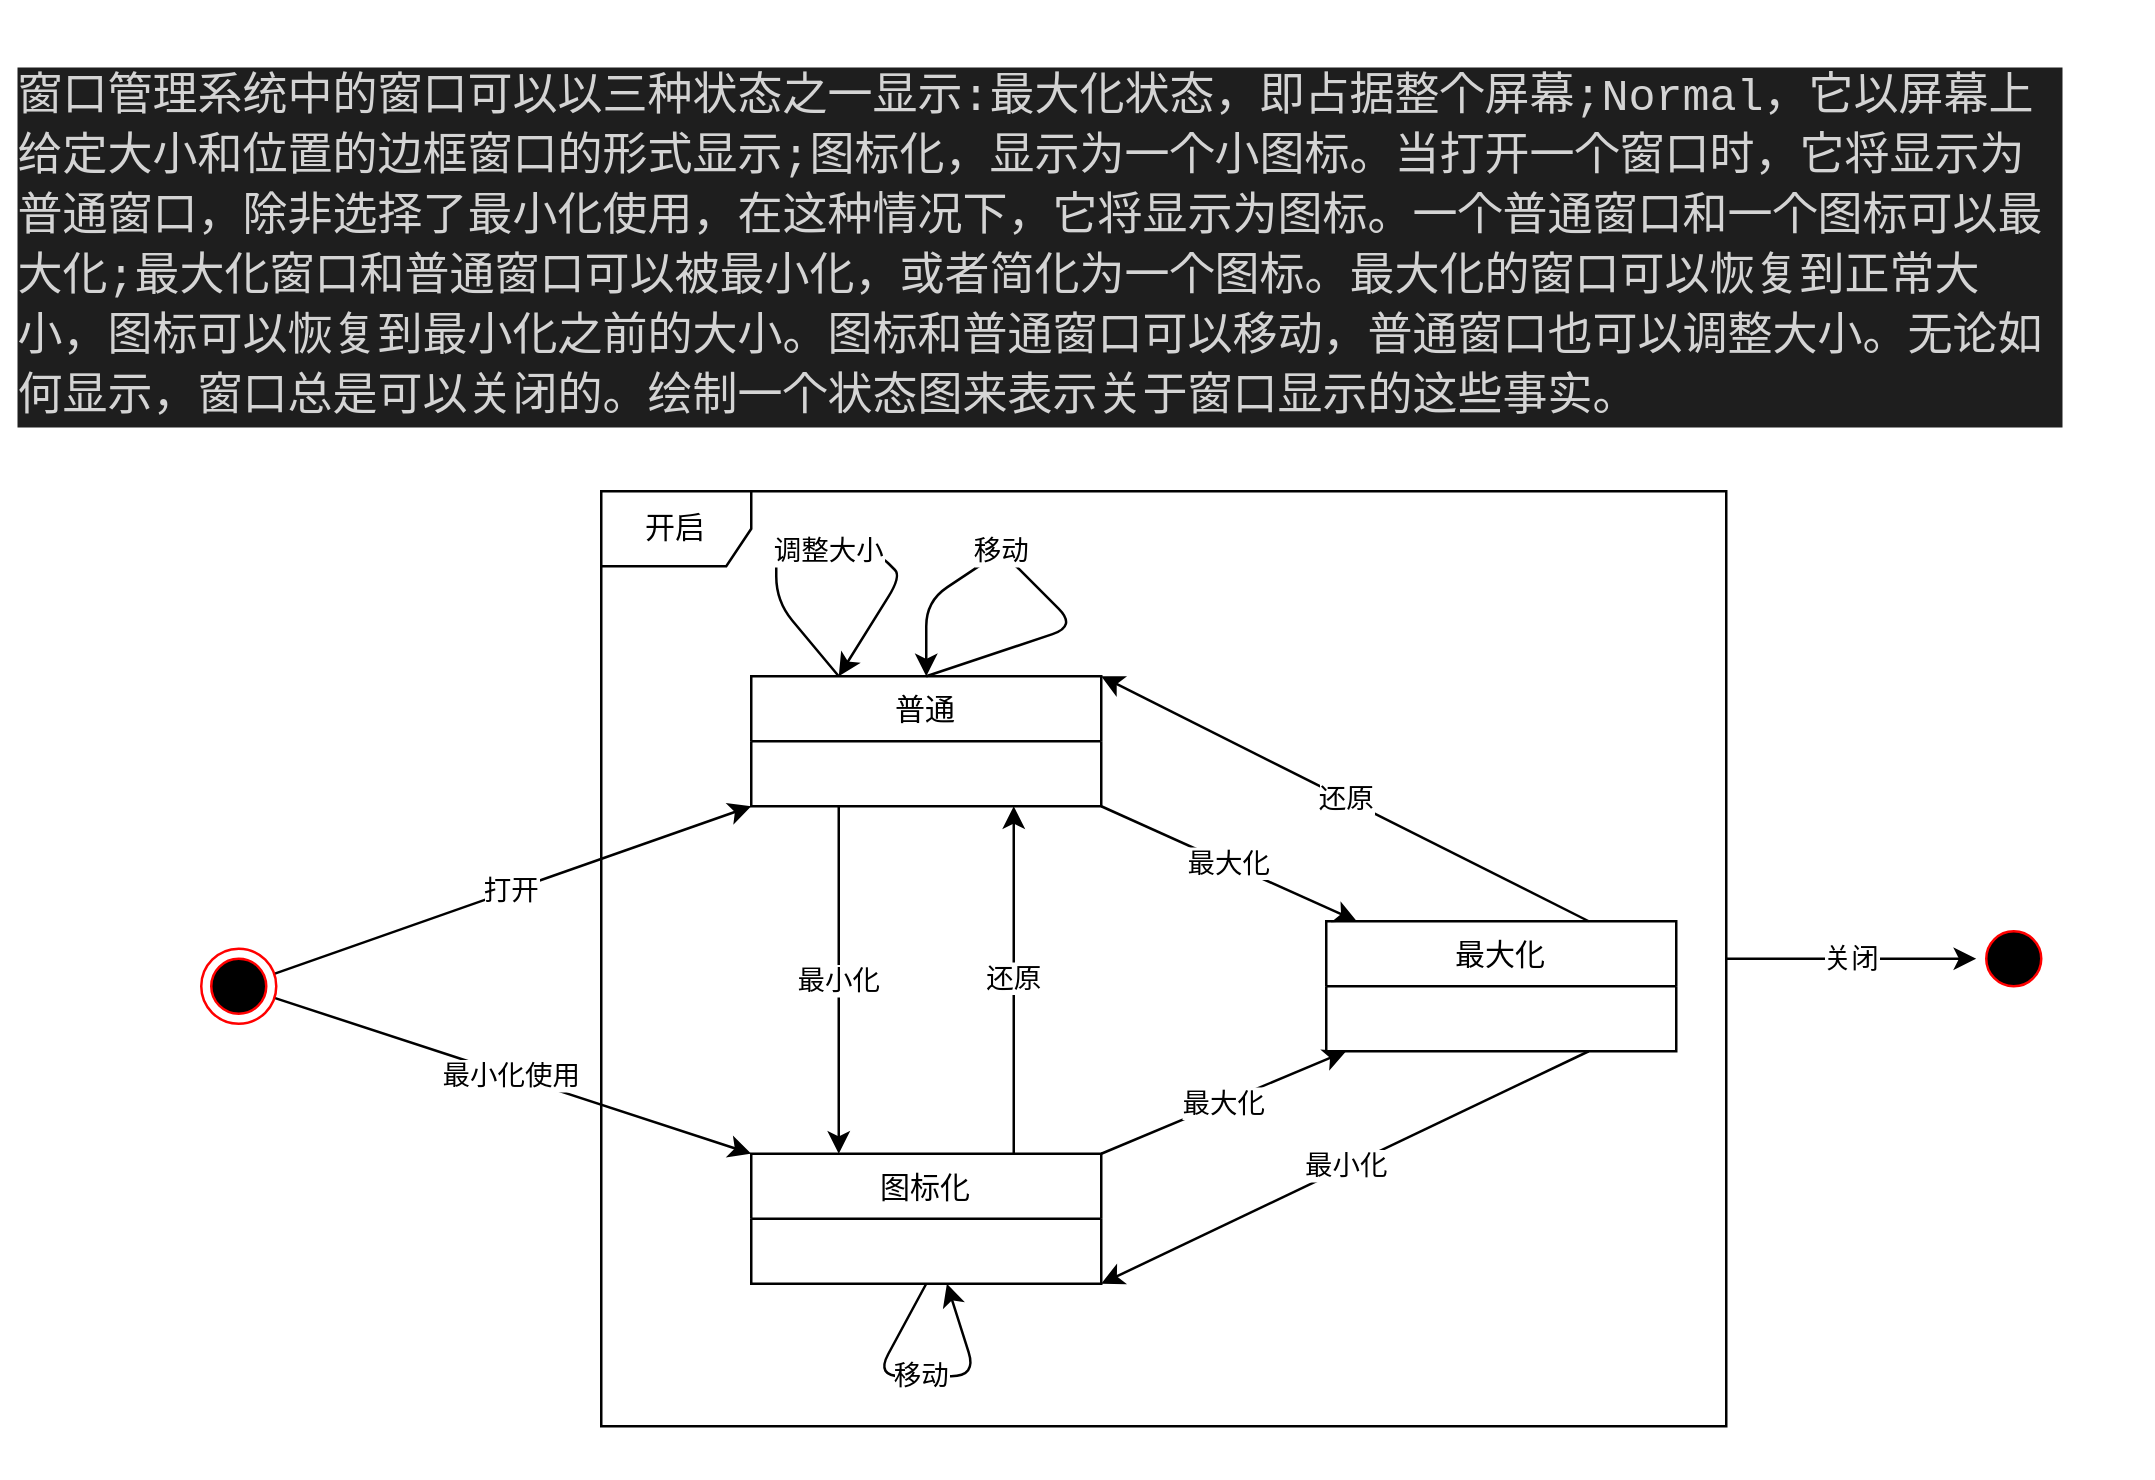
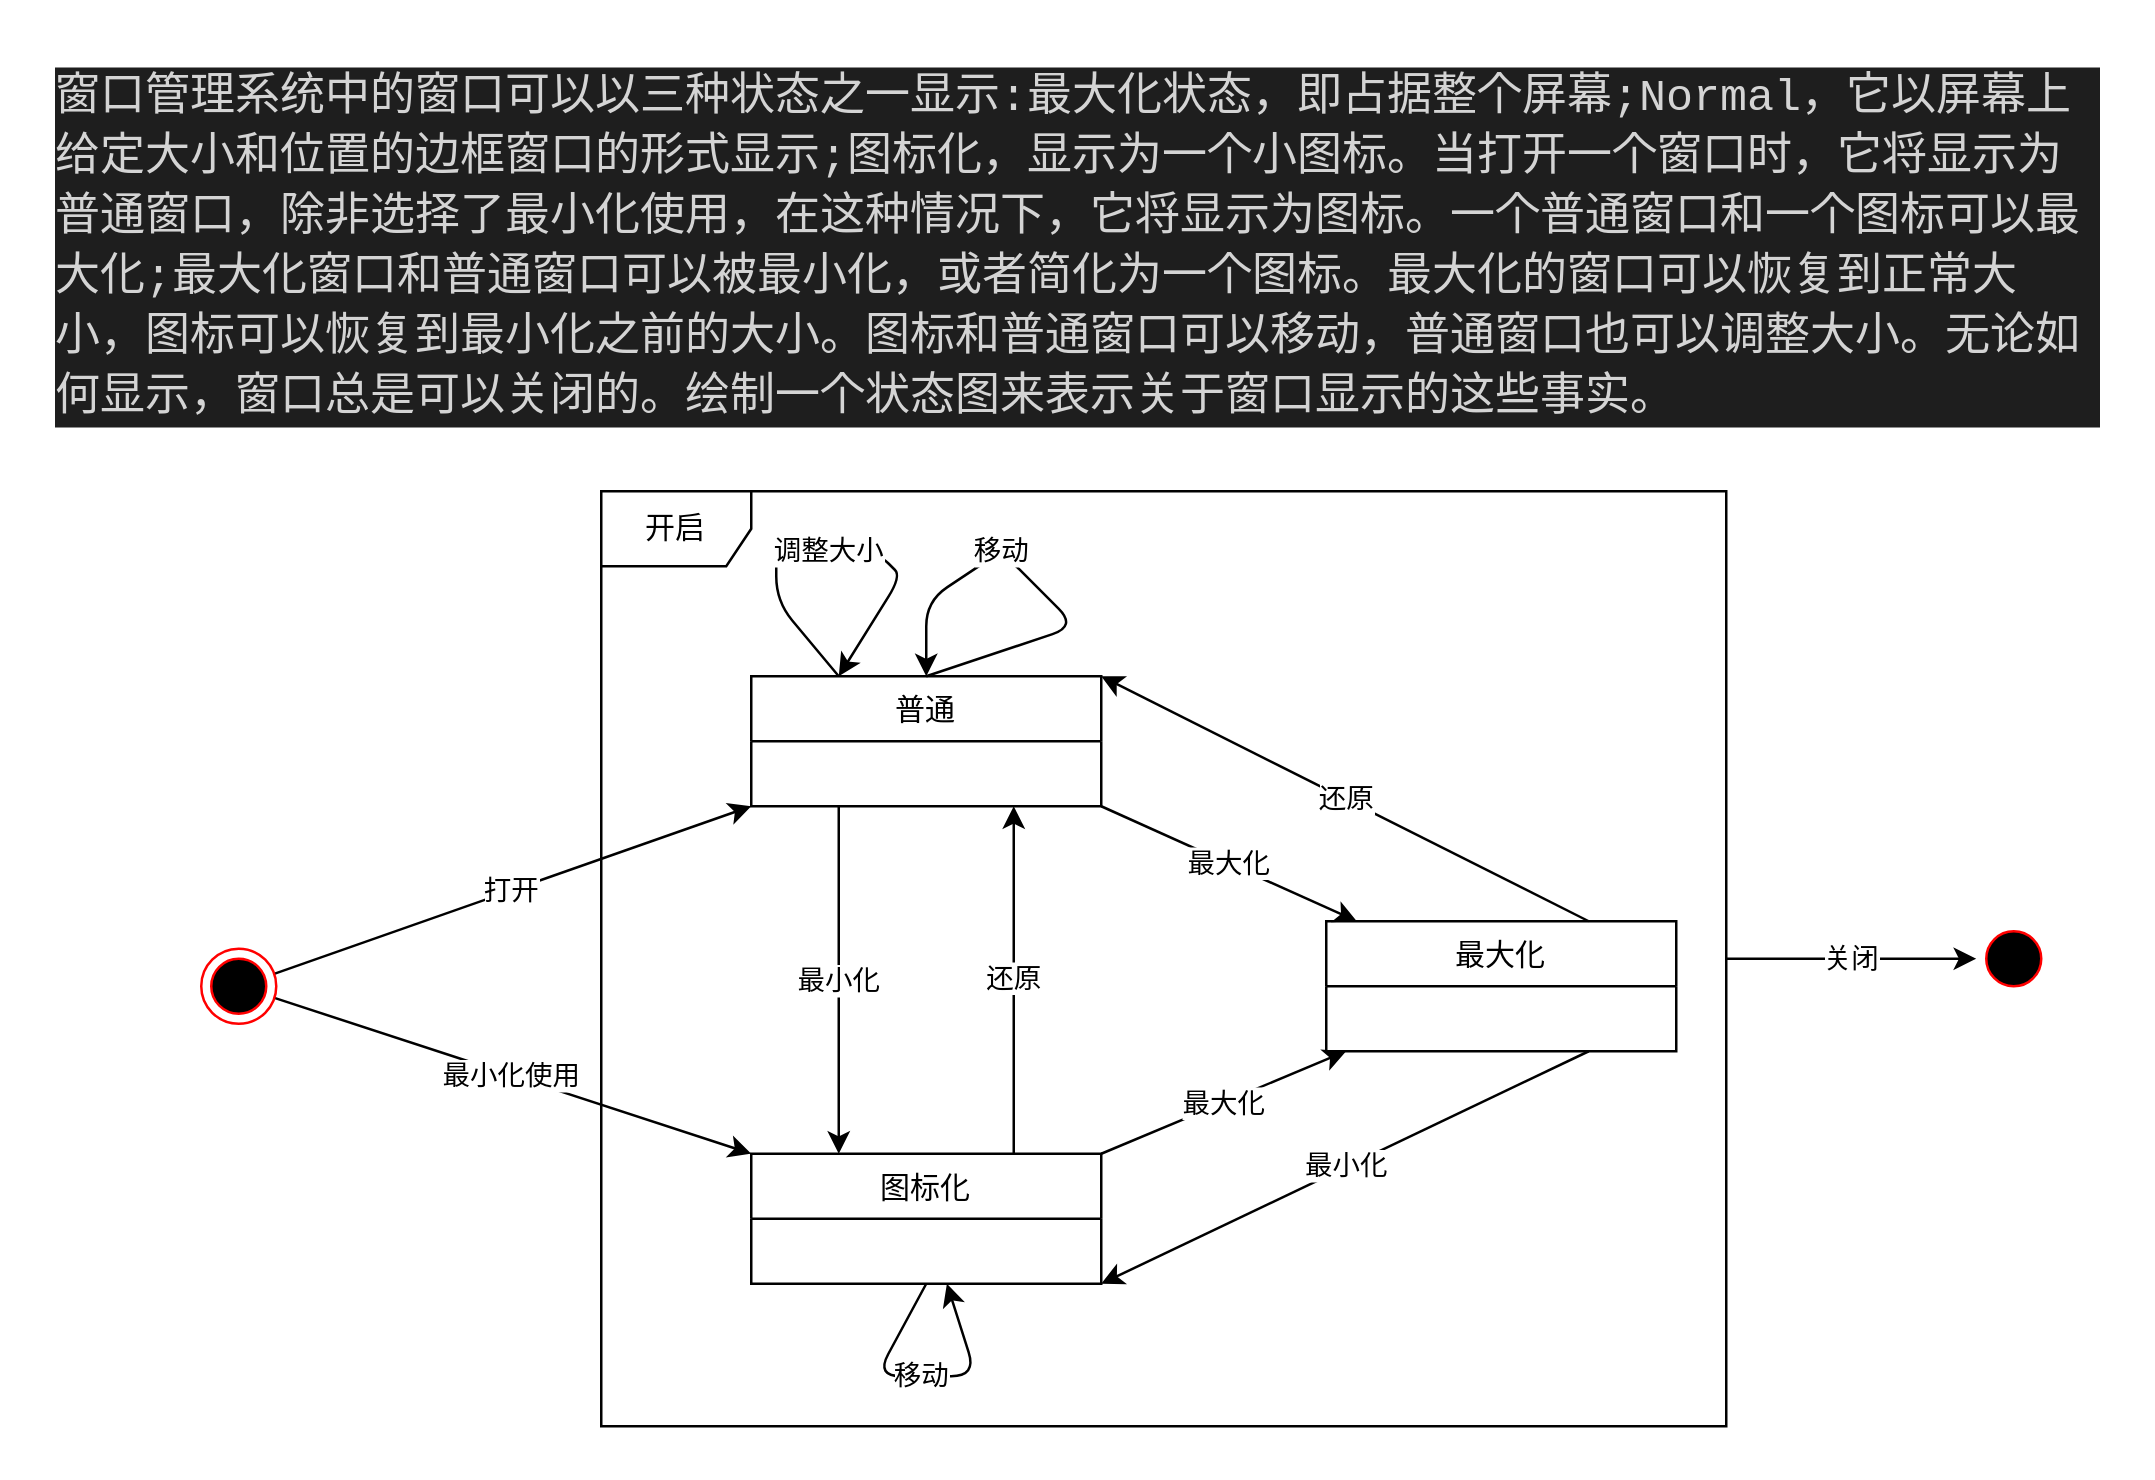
node "窗口管理系统中的窗口可以以三种状态之一显示:最大化状态，即占据整个屏幕;Normal，它以屏幕上给定大小和位置的边框窗口的形式显示;图标化，显示为一个小图标。当打开一个窗口时，它将显示为普通窗口，除非选择了最小化使用，在这种情况下，它将显示为图标。一个普通窗口和一个图标可以最大化;最大化窗口和普通窗口可以被最小化，或者简化为一个图标。最大化的窗口可以恢复到正常大小，图标可以恢复到最小化之前的大小。图标和普通窗口可以移动，普通窗口也可以调整大小。无论如何显示，窗口总是可以关闭的。绘制一个状态图来表示关于窗口显示的这些事实。": moved (1039, 239) -> (1076, 239)
